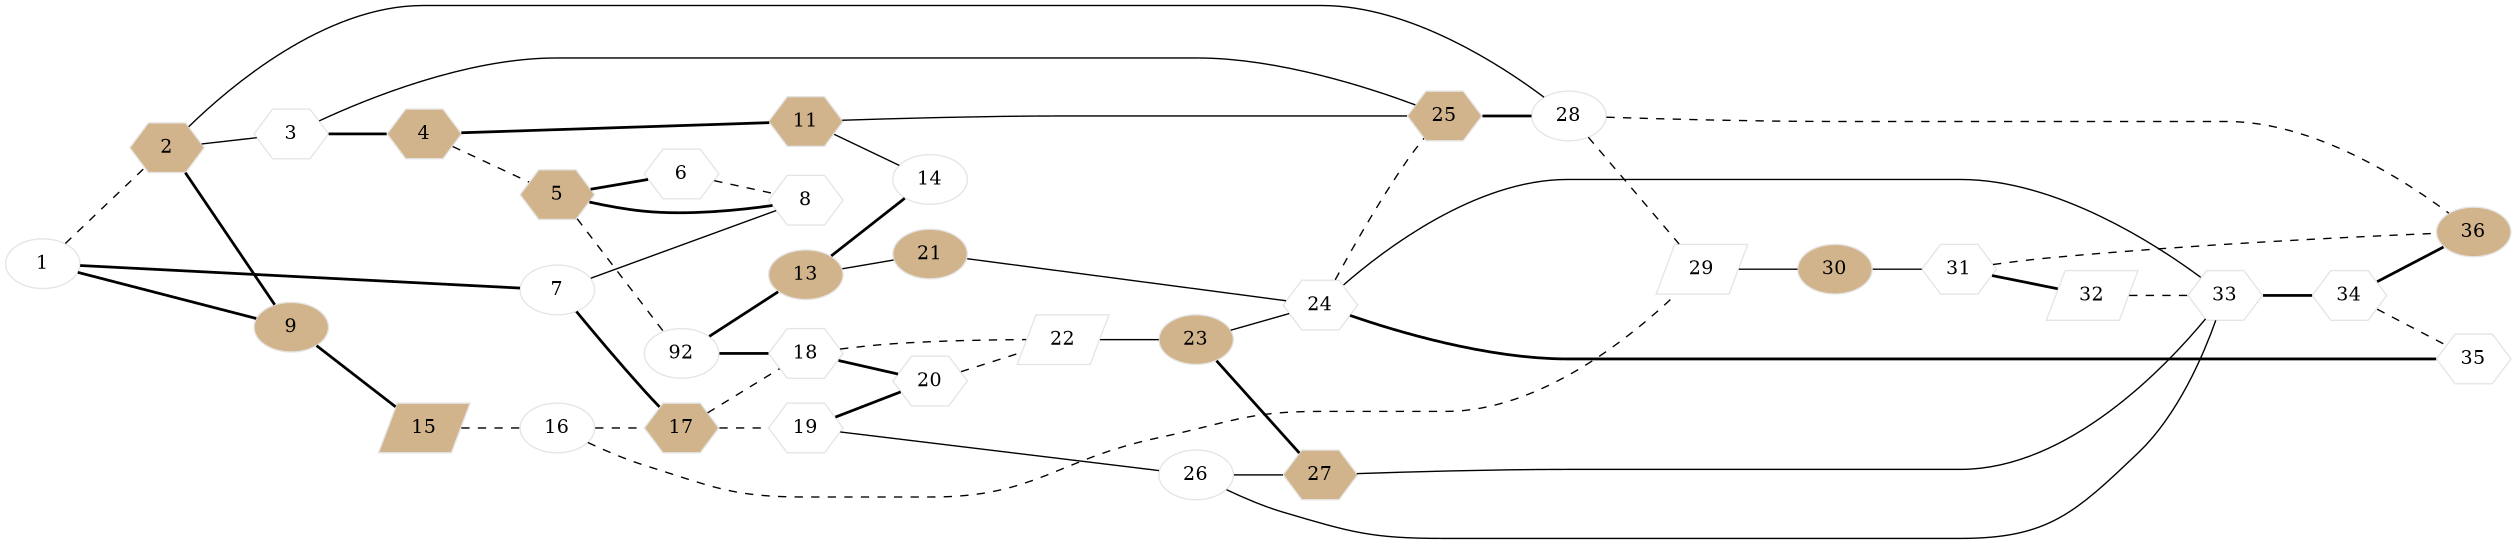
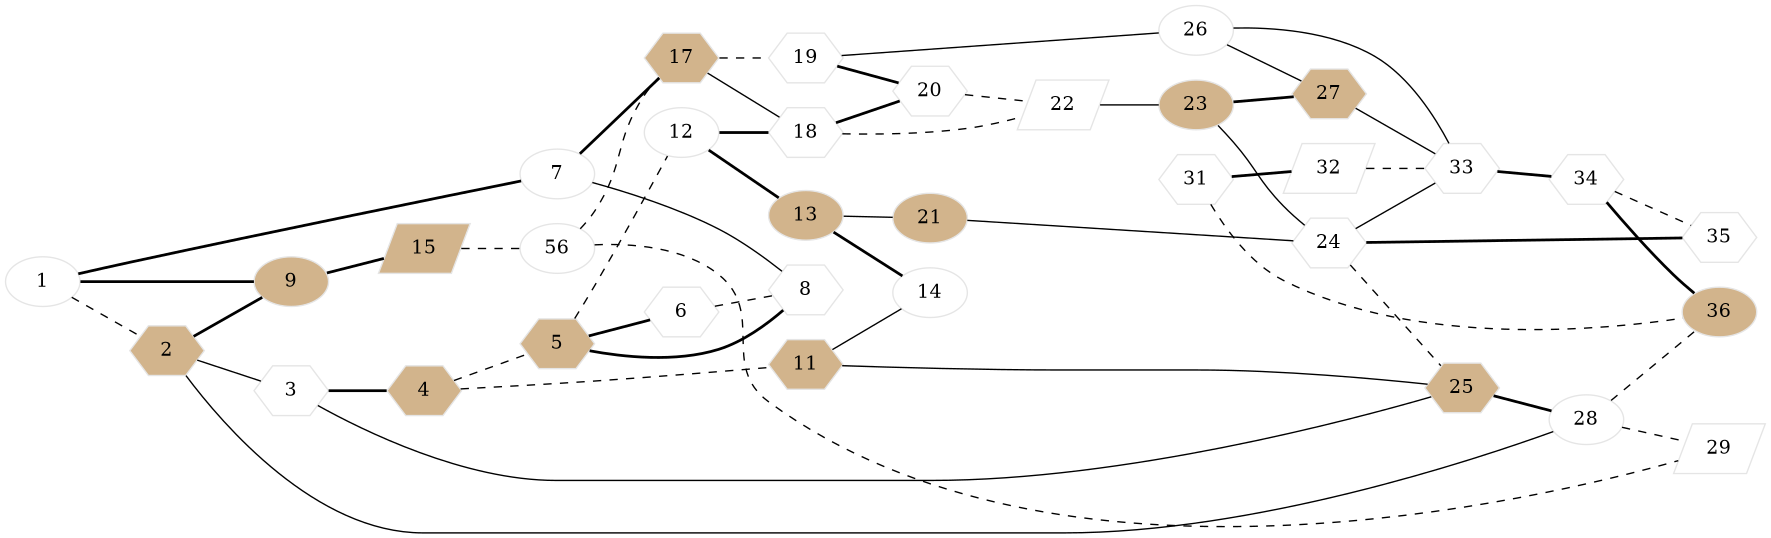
edge "11" -- "4": style bold -> dashed
node "30": removed
node "92": label "92" -> "12"
edge "18" -- "17": style dashed -> solid
node "16": label "16" -> "56"
